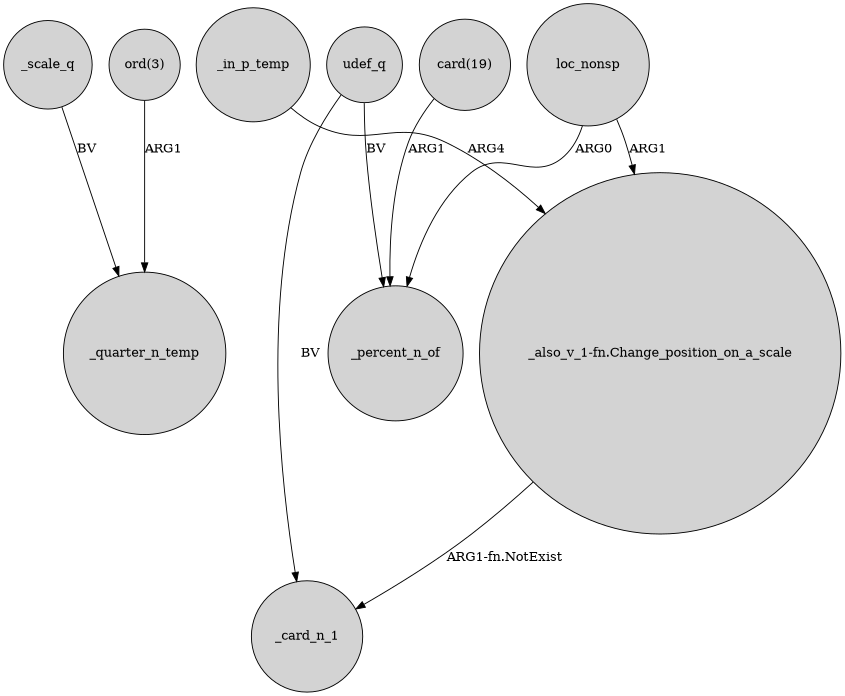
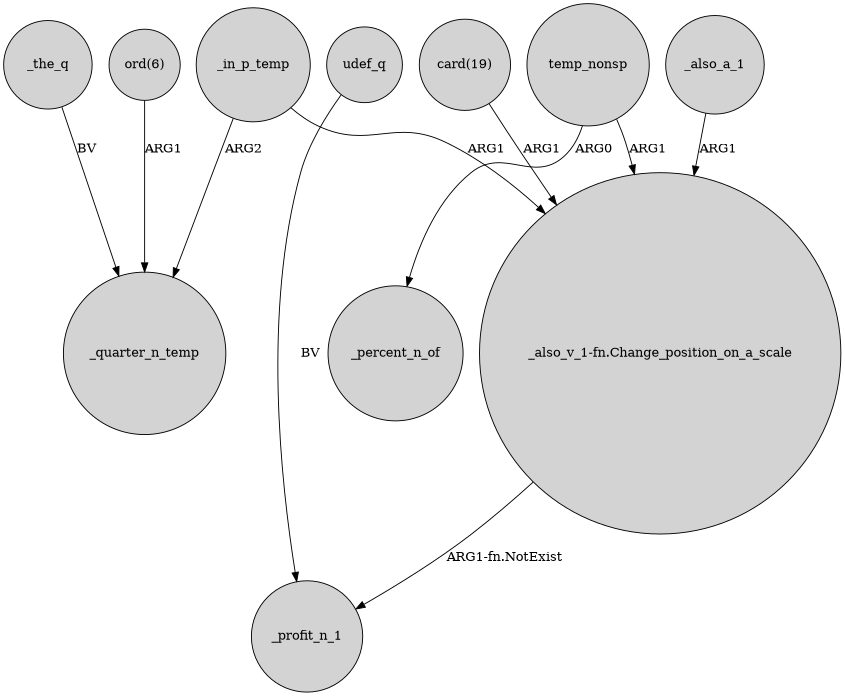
node "_scale_q": label "_scale_q" -> "_the_q"
node "ord(3)": label "ord(3)" -> "ord(6)"
node "loc_nonsp": label "loc_nonsp" -> "temp_nonsp"
node "_also_a_1": added
edge "_in_p_temp" -> "_also_v_1-fn.Change_position_on_a_scale": label "ARG4" -> "ARG1"
edge "card(19)" -> "_percent_n_of": now "card(19)" -> "_also_v_1-fn.Change_position_on_a_scale"
edge "udef_q" -> "_percent_n_of": removed, label "BV"
edge "_in_p_temp" -> "_quarter_n_temp": added, label "ARG2"
node "_card_n_1": label "_card_n_1" -> "_profit_n_1"
